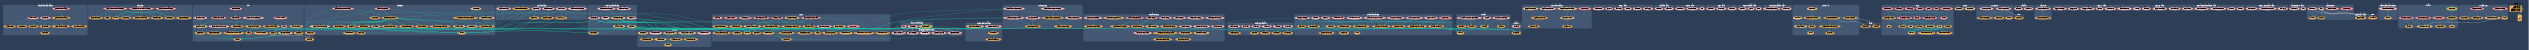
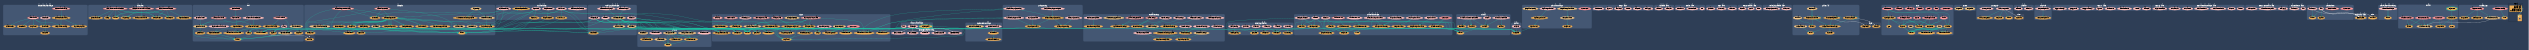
node "Internal Call": text "Receive Contract" -> "Undefined Contract"
